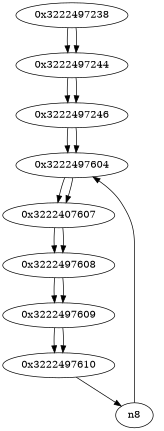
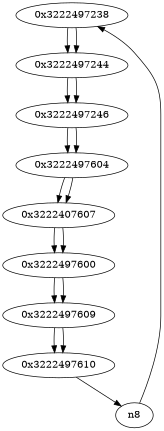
node "0x3222497608": label "0x3222497608" -> "0x3222497600"
edge "n8" -> "0x3222497604": now "n8" -> "0x3222497238"
